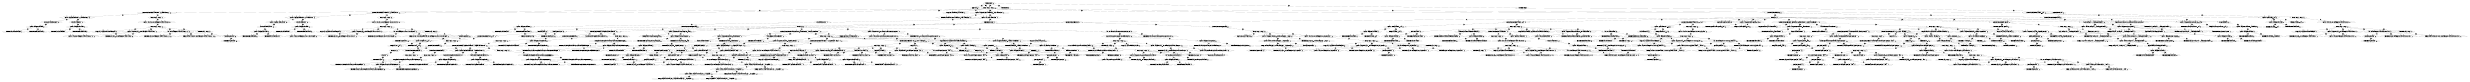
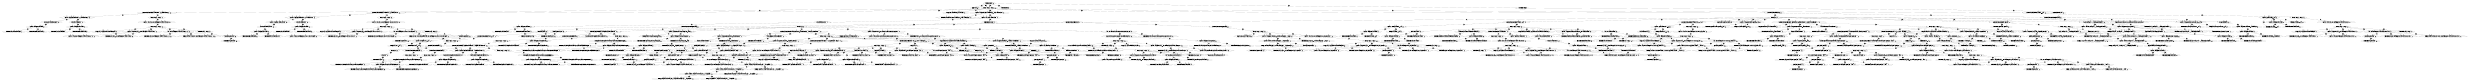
edge "(CONTROL_STRUCTURE,IF,if (tarFile == null))" -> "(<operator>.equals,tarFile == null)": now "(IDENTIFIER,this,tarFile == null)" -> "(<operator>.equals,tarFile == null)"
edge "(replace,files[i].replace(File.separatorChar, '/'))" -> "(<operator>.fieldAccess,File.separatorChar)": now "(tarFile,tarFile(f, tOut, name, fs))" -> "(<operator>.fieldAccess,File.separatorChar)"
